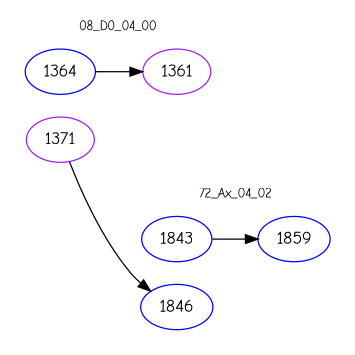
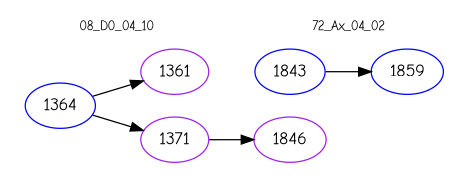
cluster "08_D0_04_00": label "08_D0_04_00" -> "08_D0_04_10"
edge "1364" -> "1371": added
node "1846": color blue -> purple
